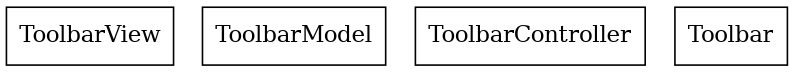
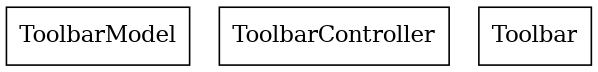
node "ToolbarView": removed
